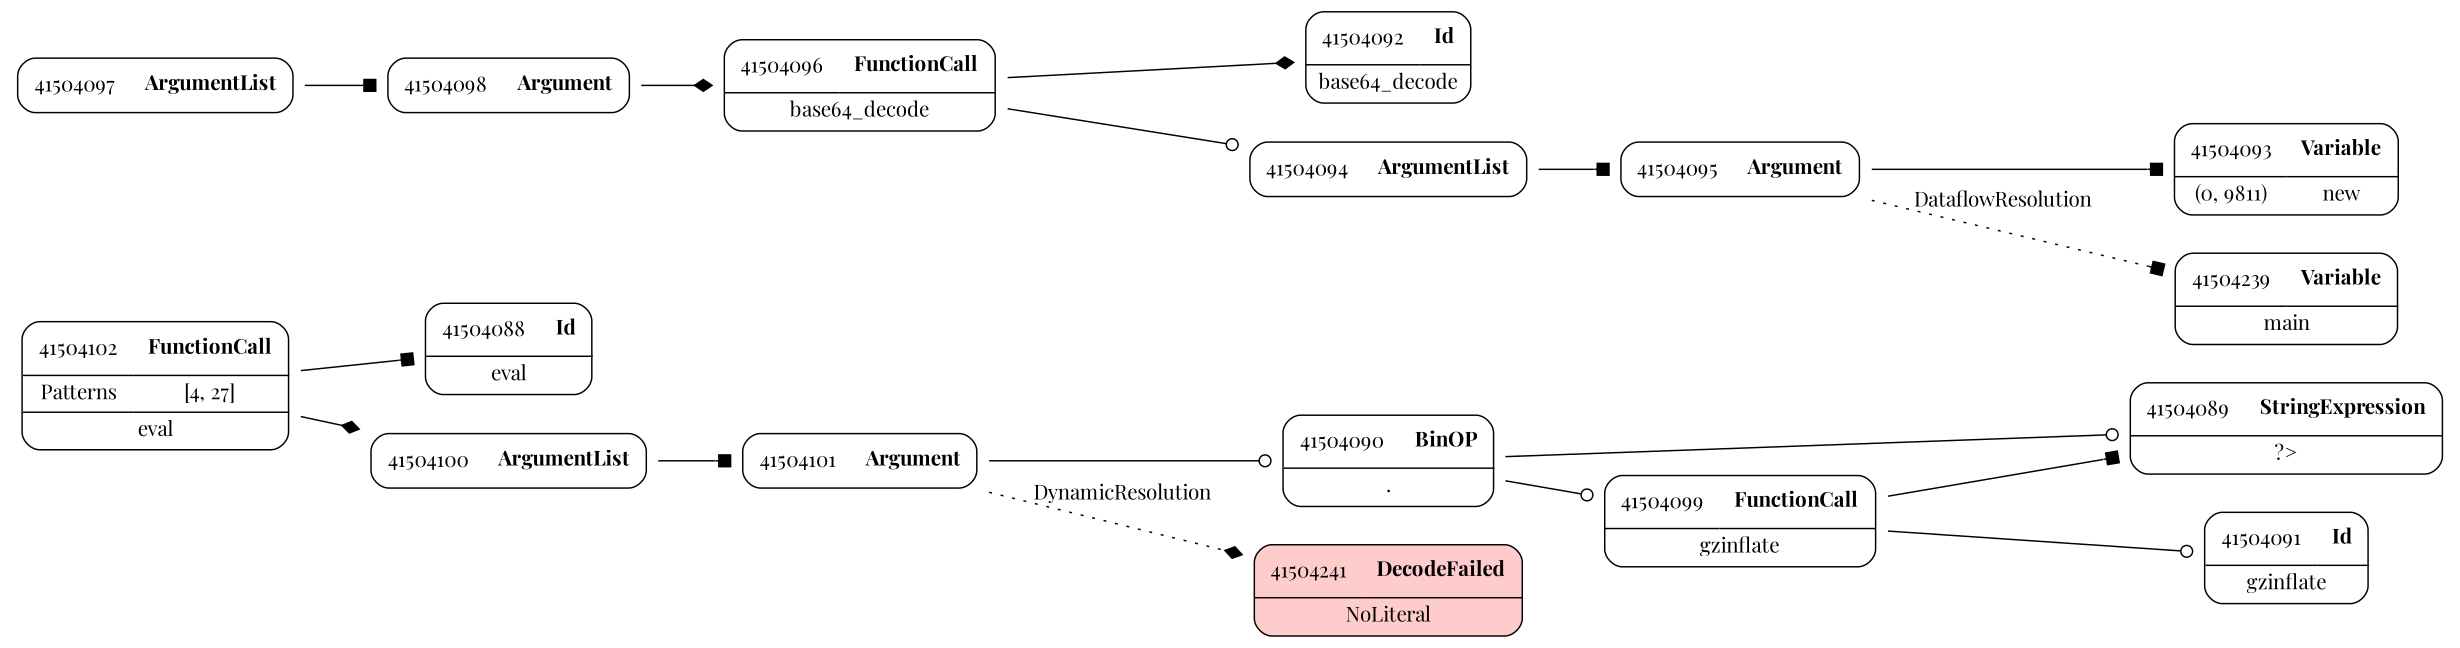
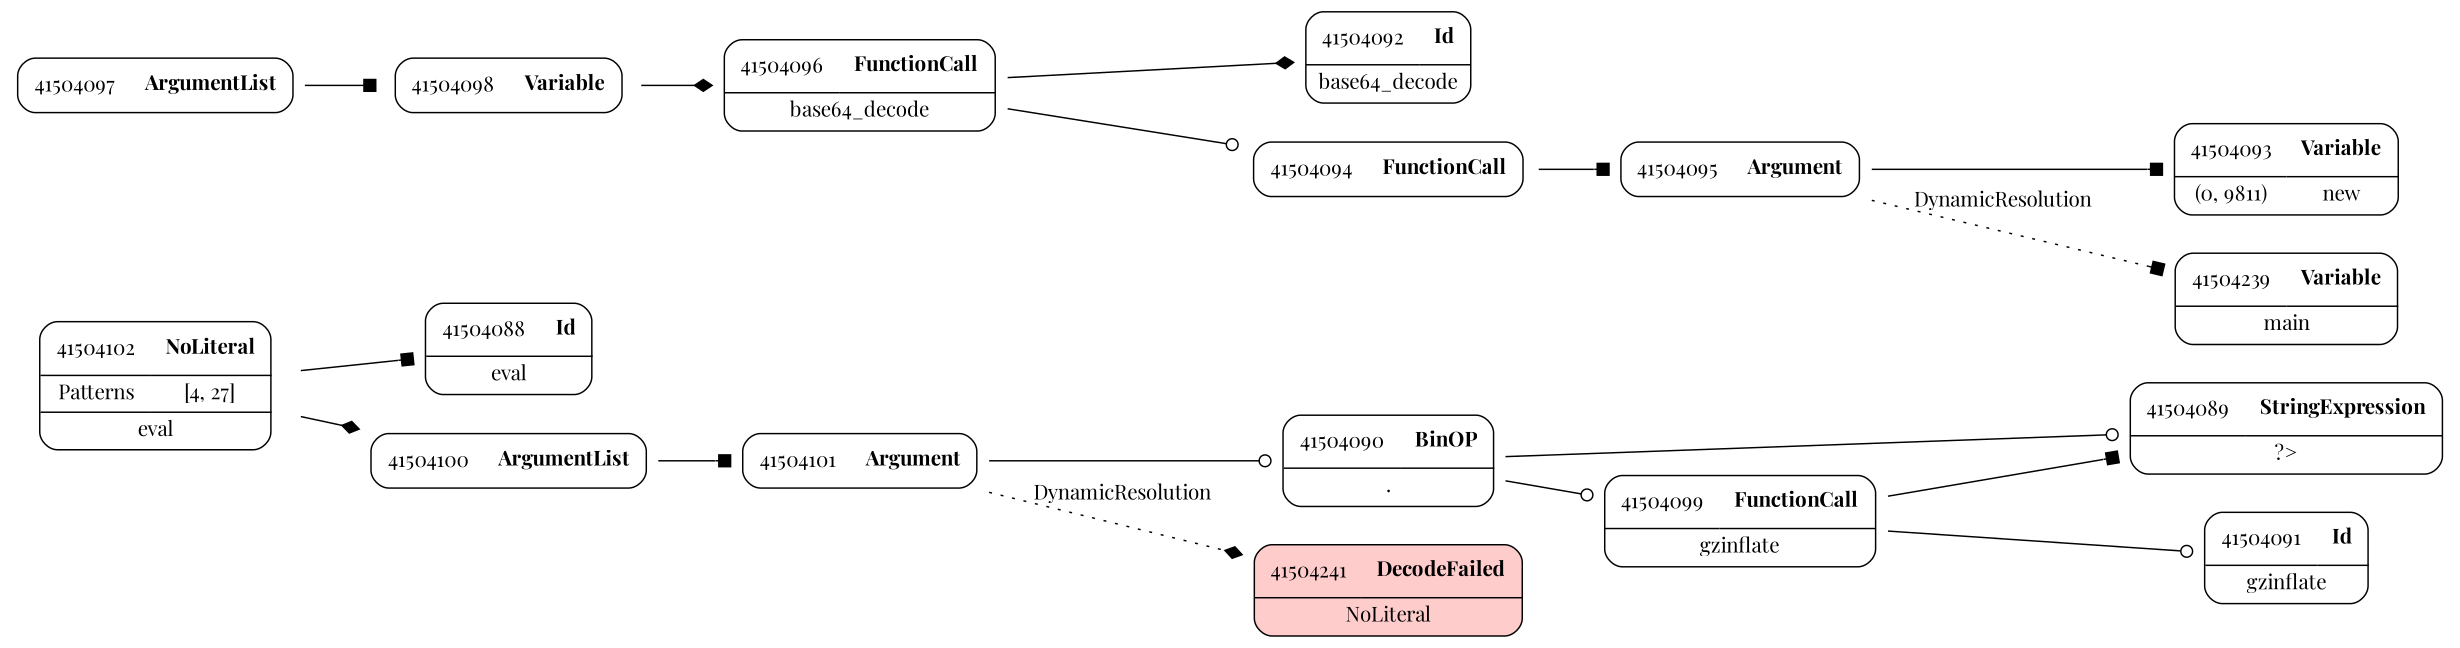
node "41504098": text "Argument" -> "Variable"
node "41504094": text "ArgumentList" -> "FunctionCall"
edge "41504095" -> "41504239": label "DataflowResolution" -> "DynamicResolution"
node "41504102": text "FunctionCall" -> "NoLiteral"
